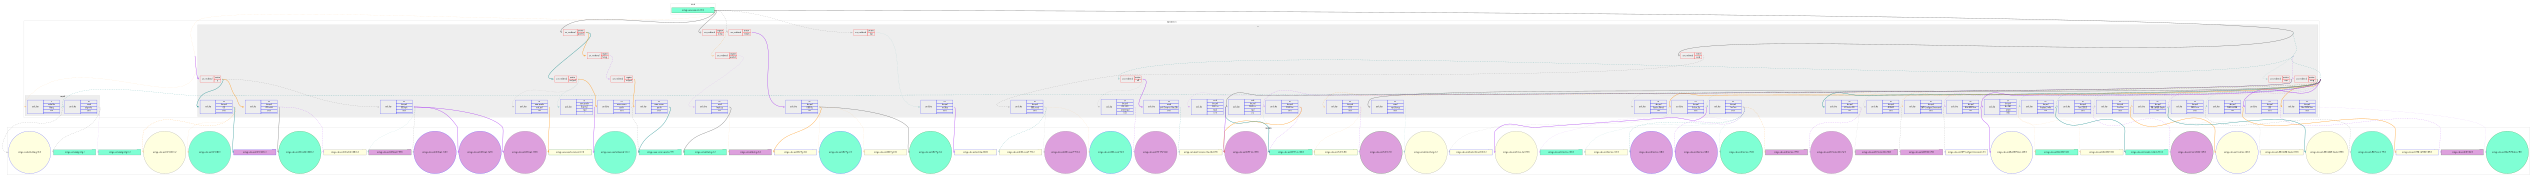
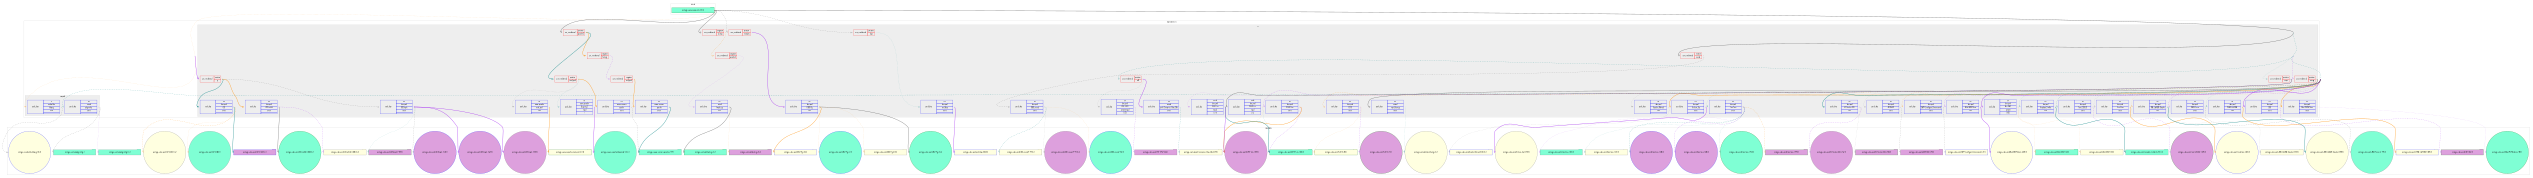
node "portage://dev-perl/PDF-API2-2.33.0": shape circle -> folder
